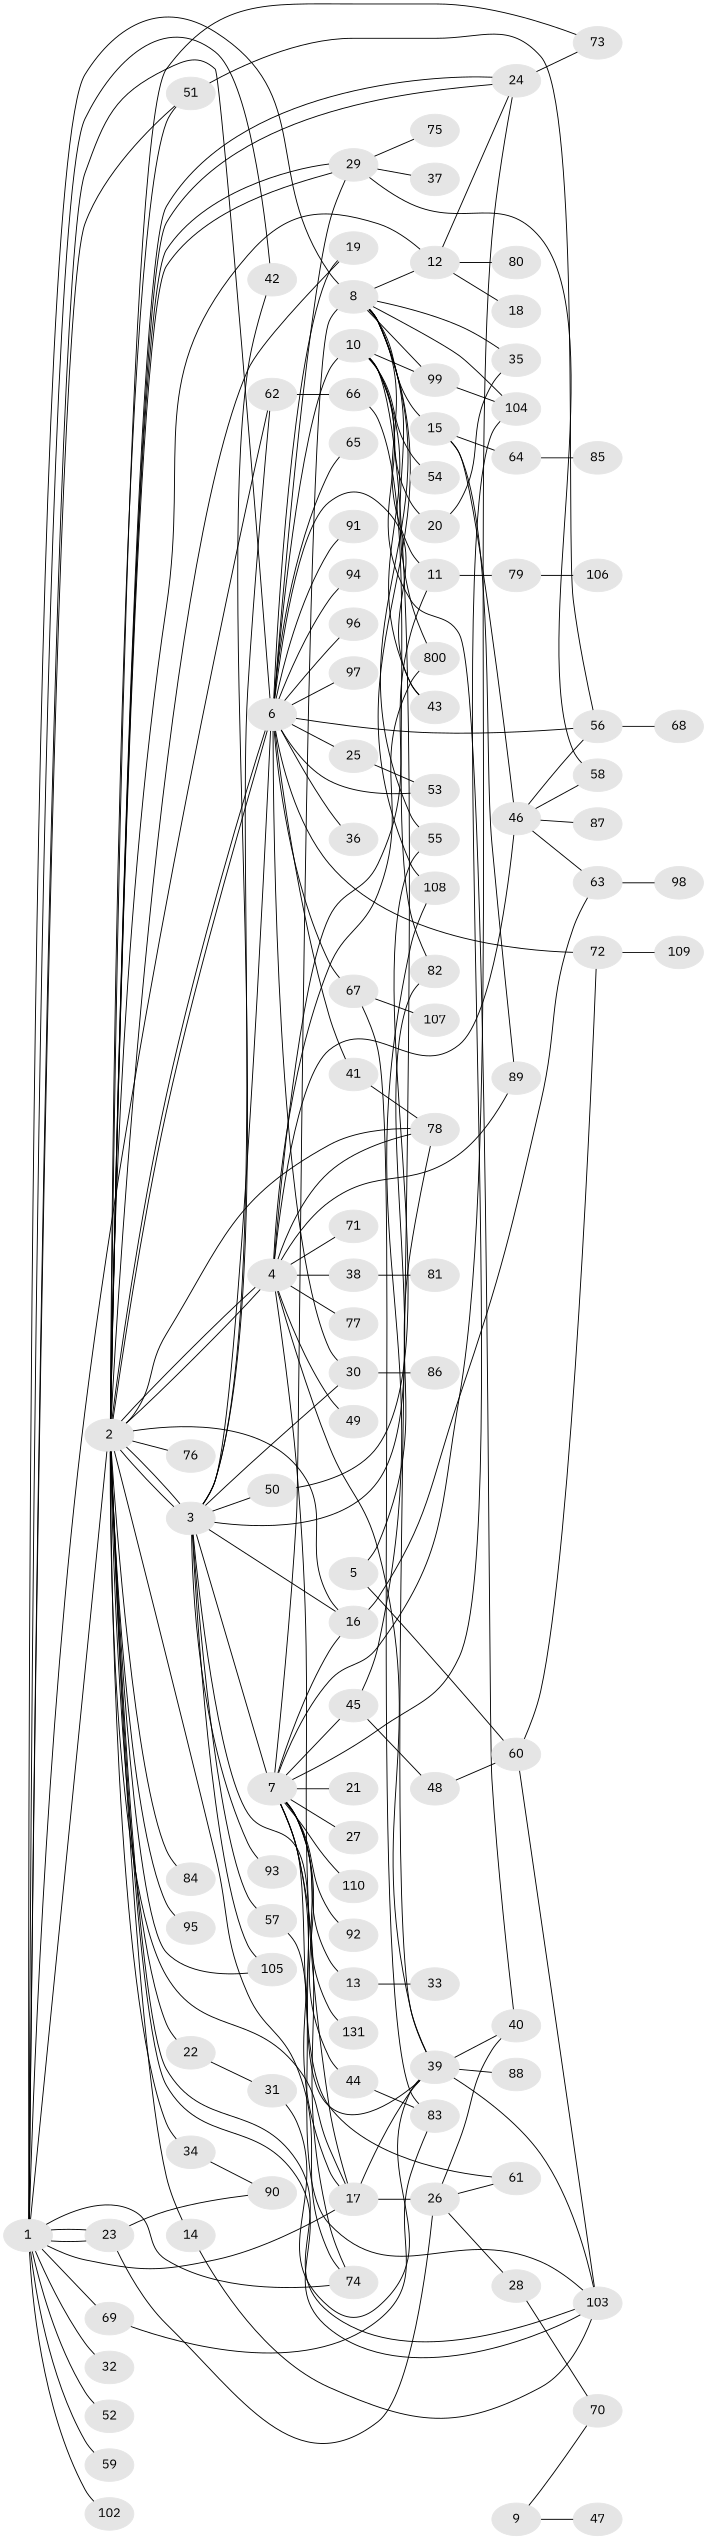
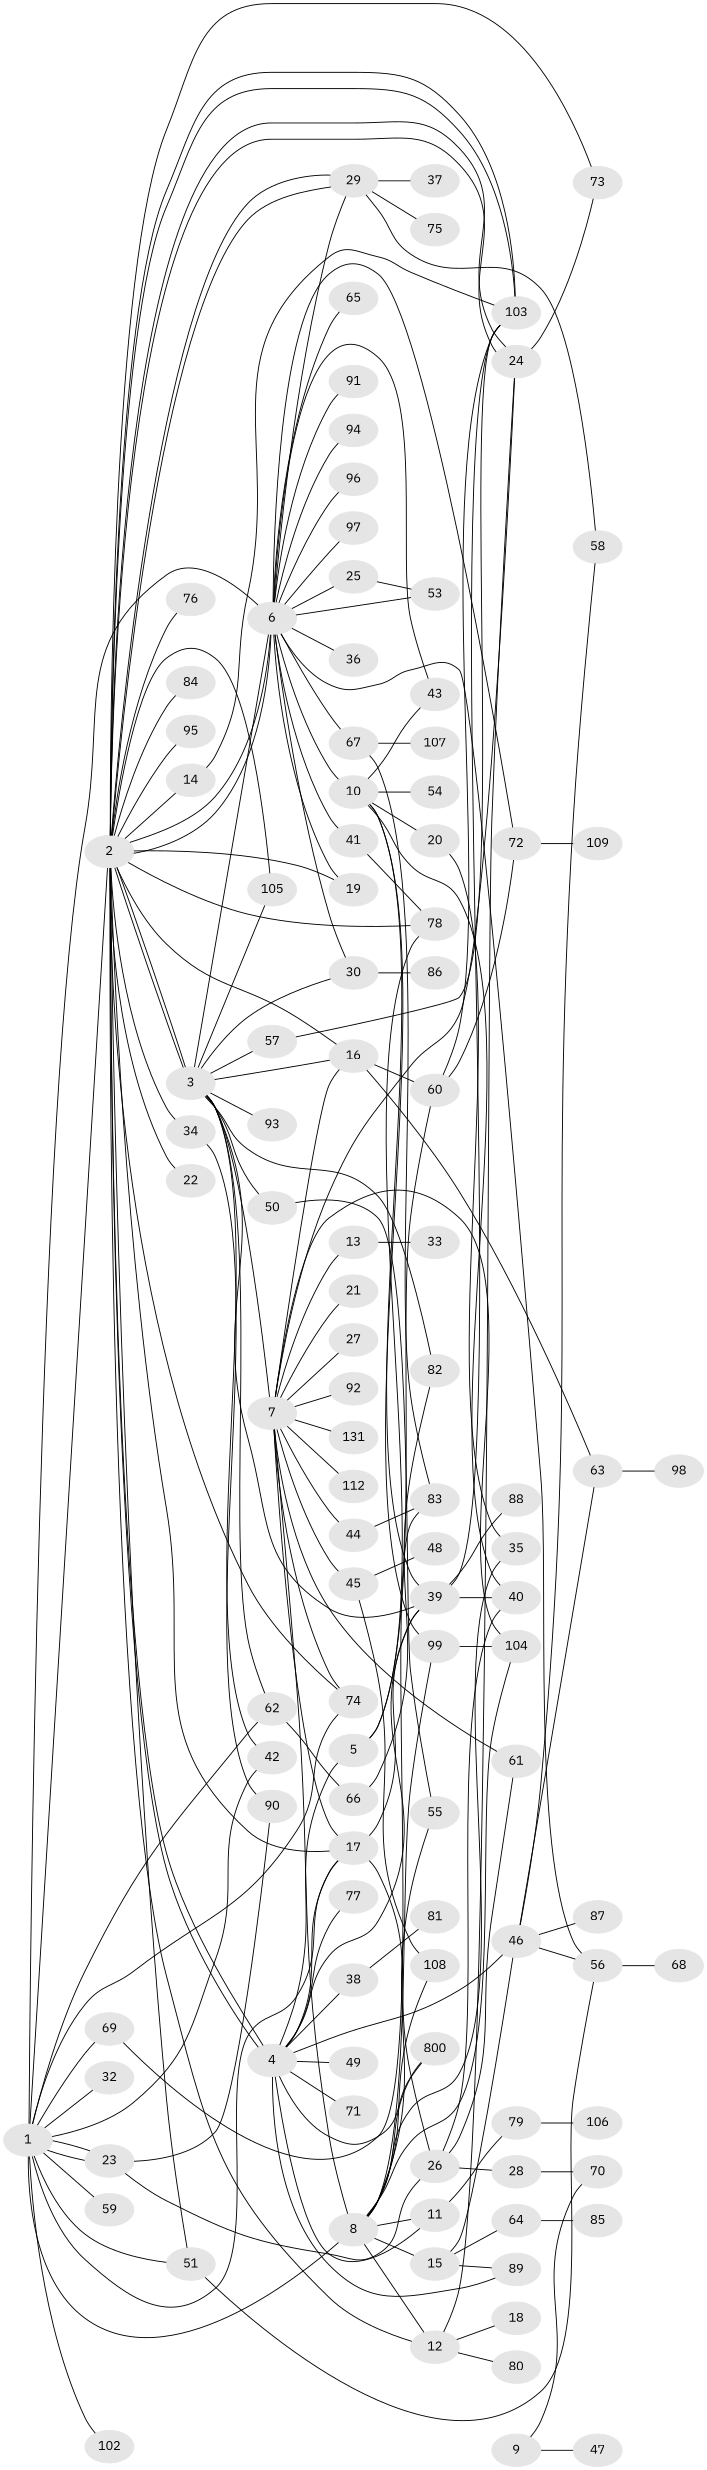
edge "78" -- "4": now "5" -- "4"
edge "60" -- "48": now "60" -- "16"
node "110": label "110" -> "112"
node "31": removed
node "52": removed
